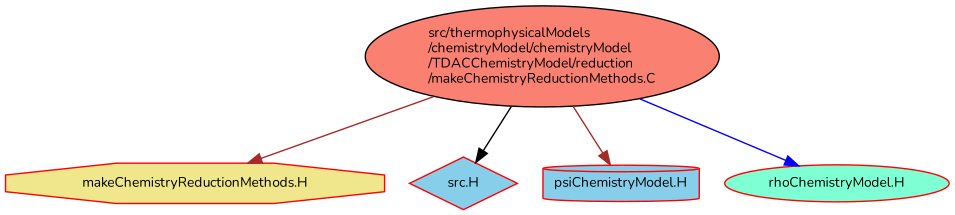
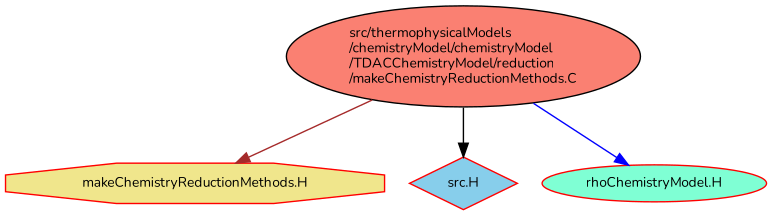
node "psiChemistryModel.H": removed
